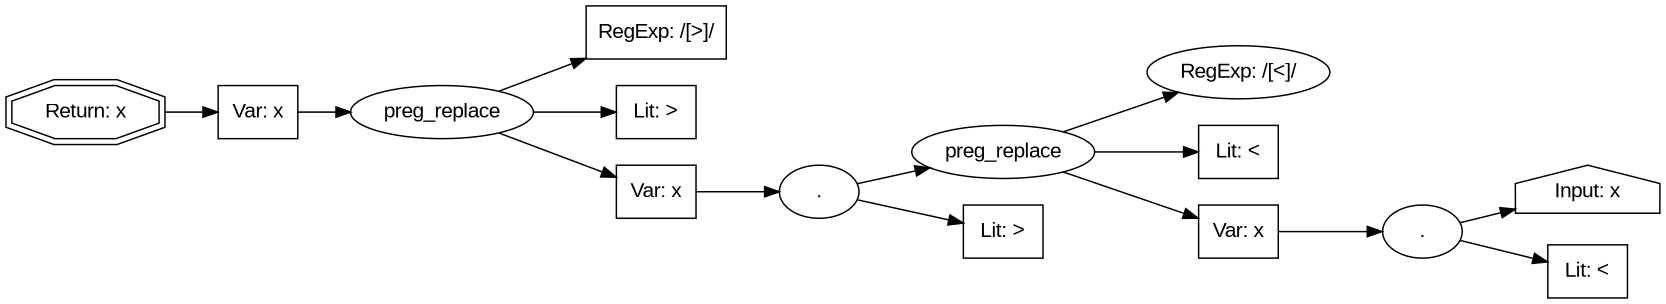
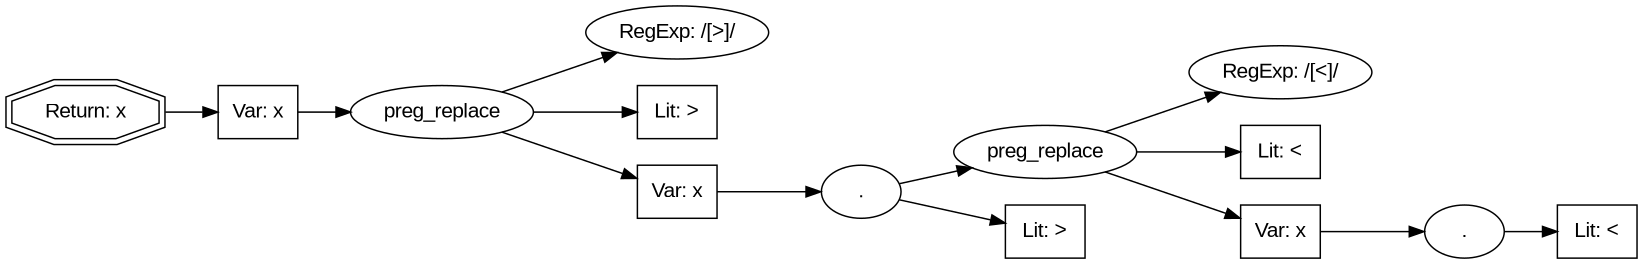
node "RegExp: /[>]/": shape box -> ellipse
node "Input: x": removed
